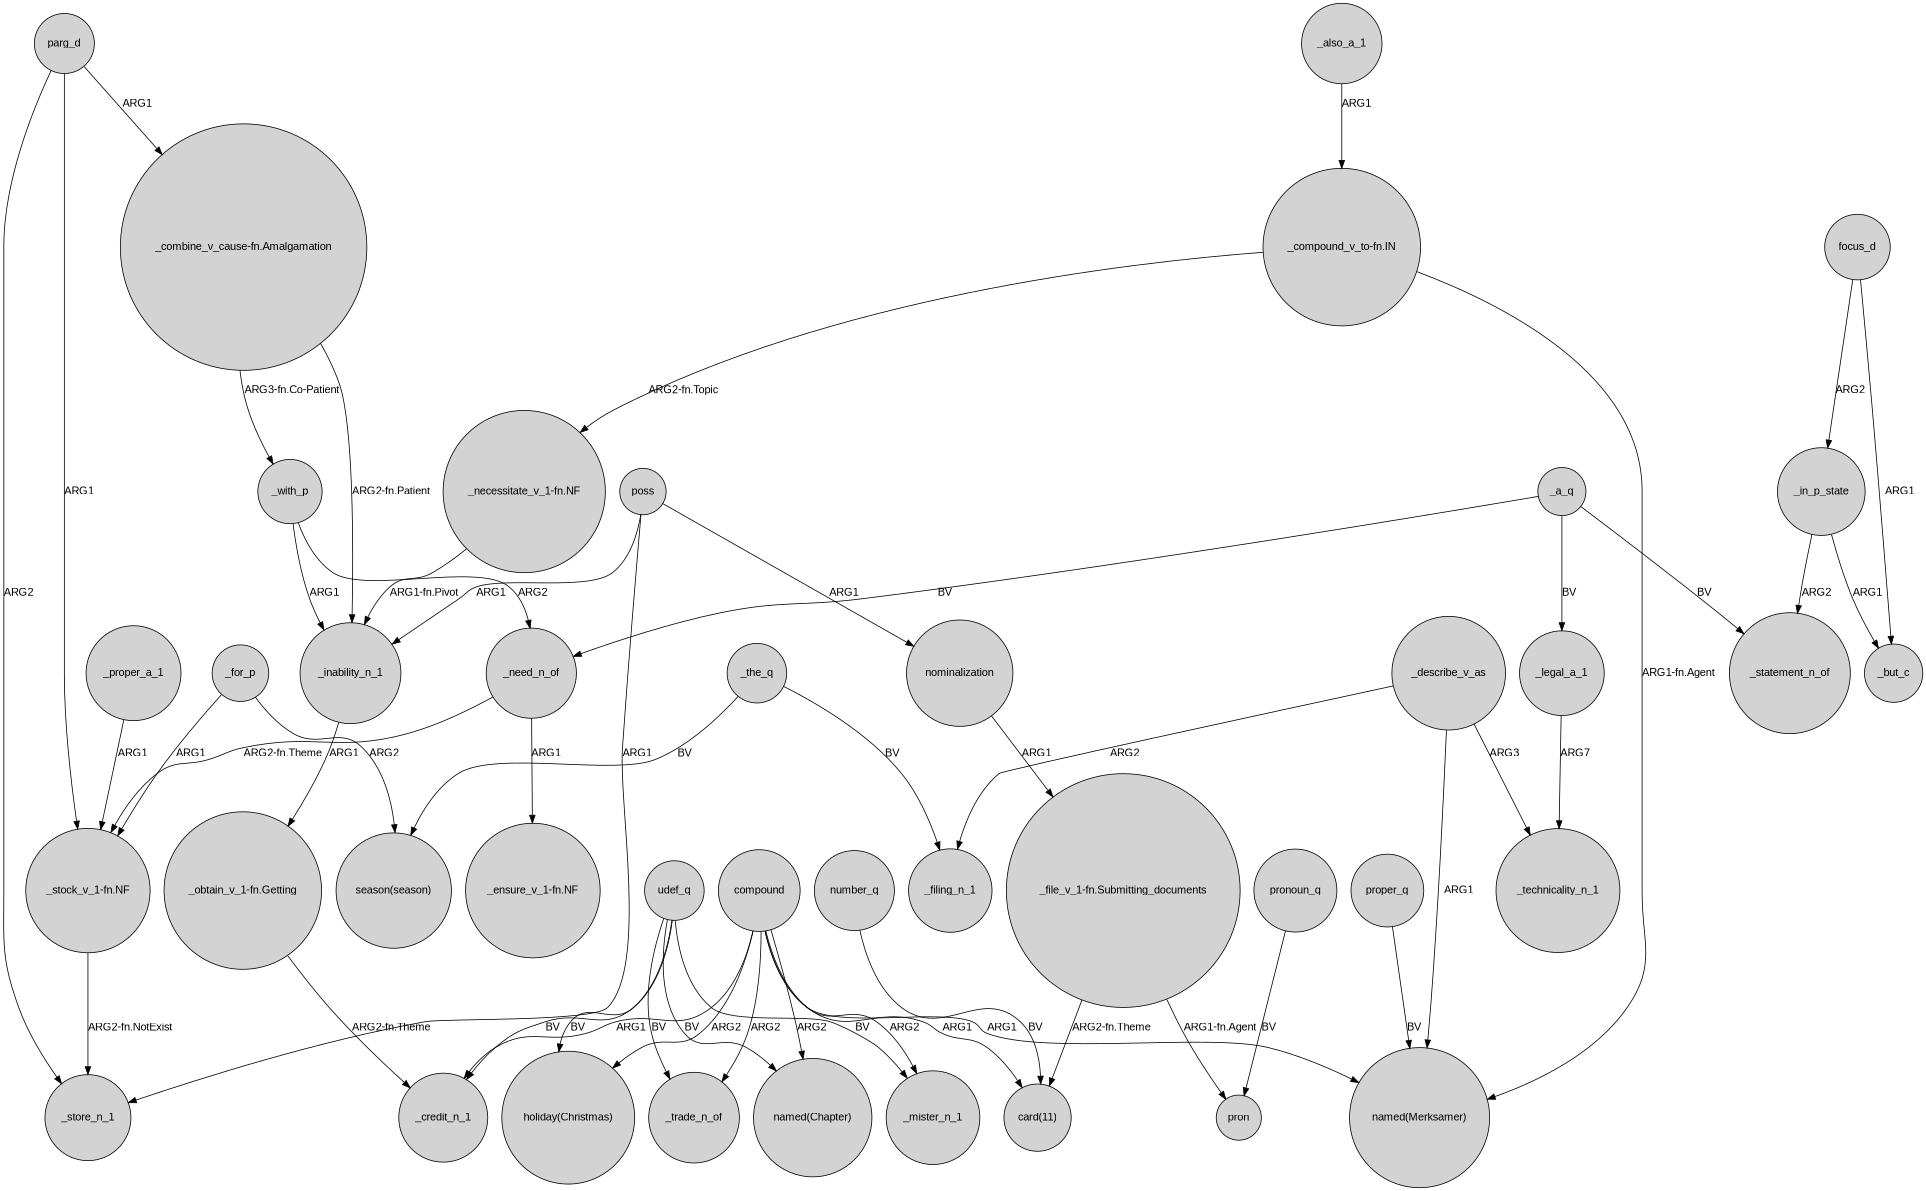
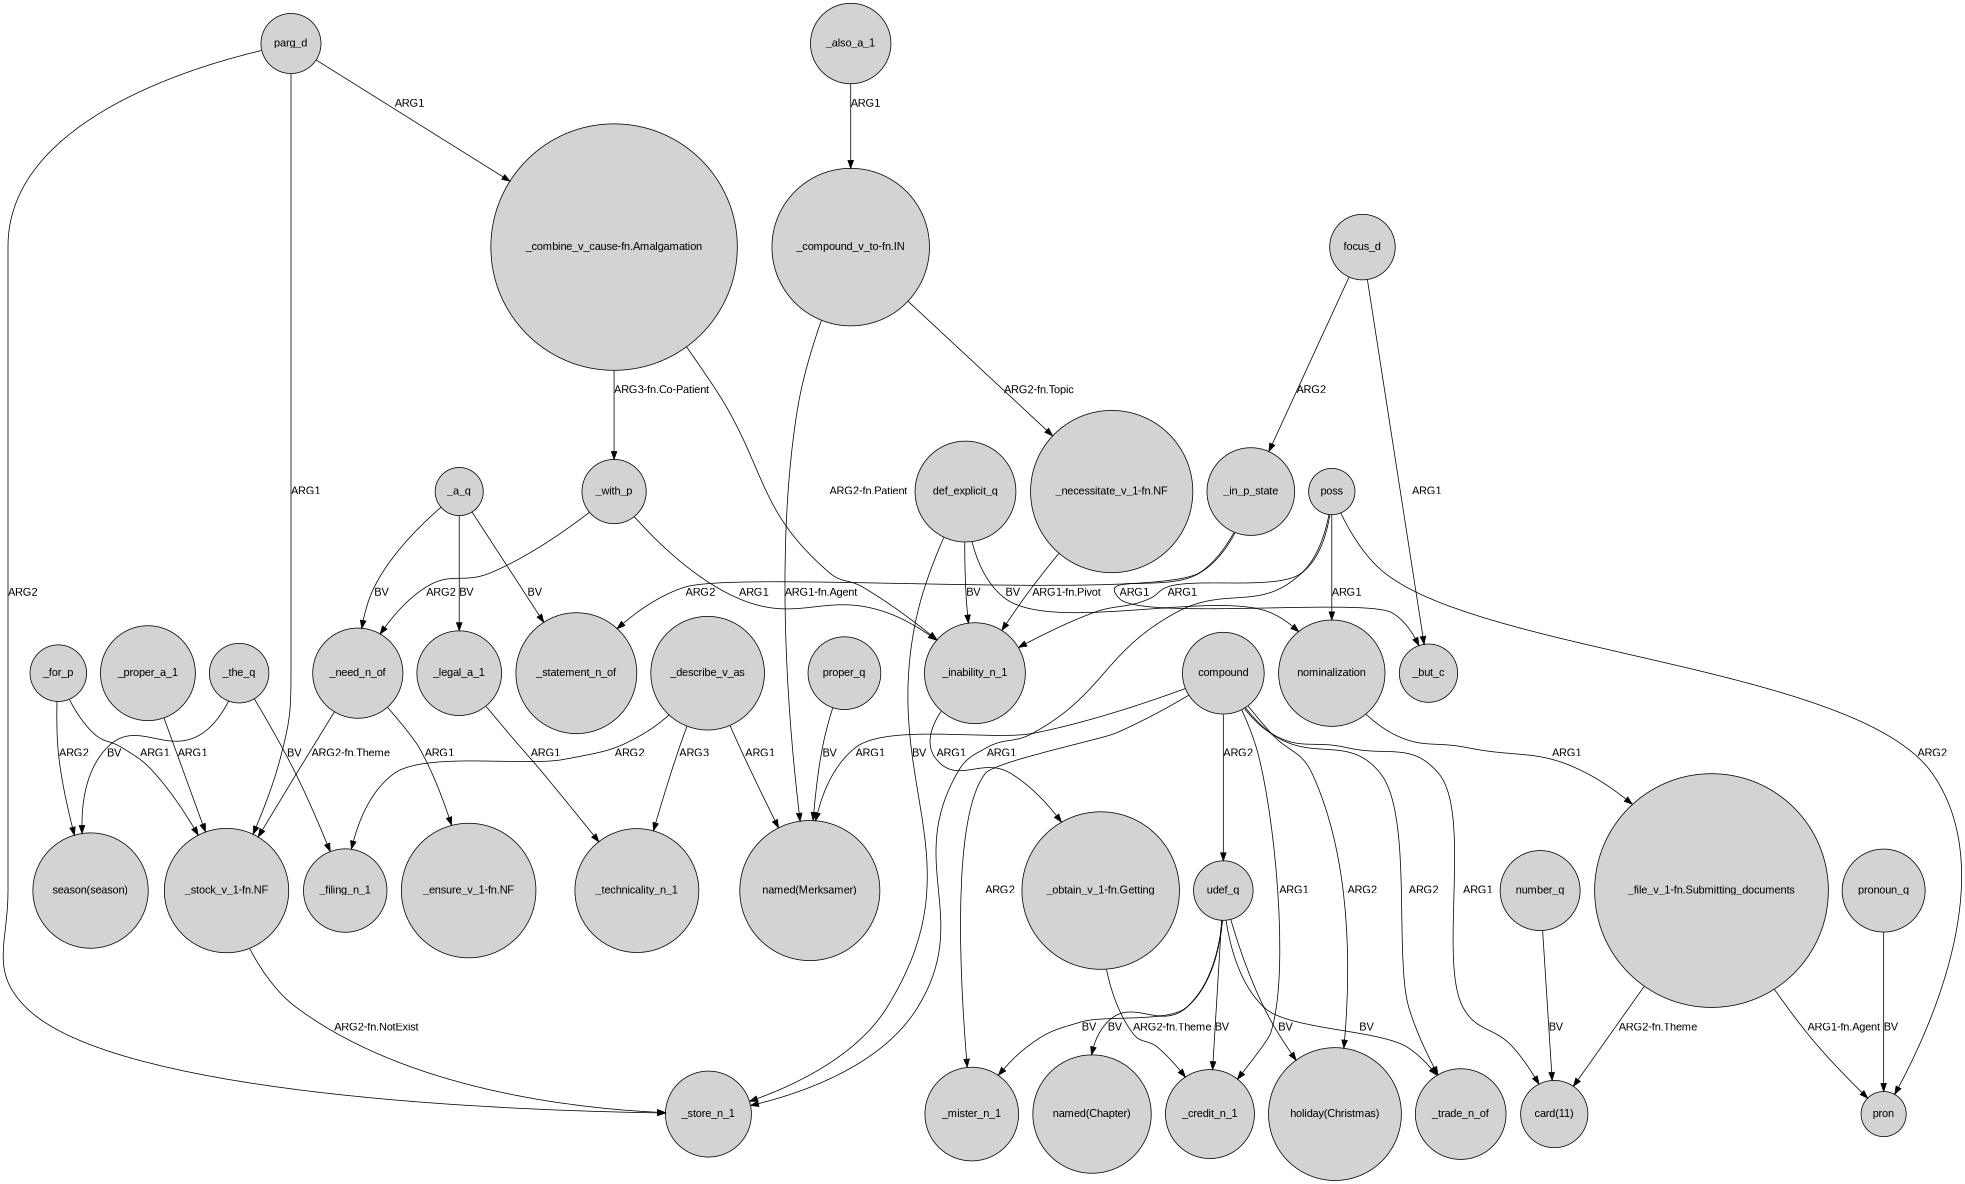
node "def_explicit_q": added
edge "poss" -> "pron": added, label "ARG2"
edge "_legal_a_1" -> "_technicality_n_1": label "ARG7" -> "ARG1"
edge "compound" -> "named(Chapter)": now "compound" -> "udef_q"
